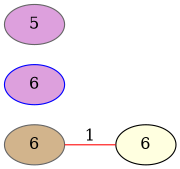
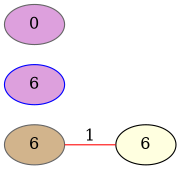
node "5": label "5" -> "0"
